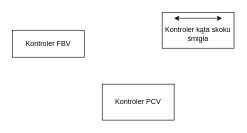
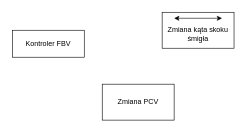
node "Kontroler kąta skoku śmigła": label "Kontroler kąta skoku śmigła" -> "Zmiana kąta skoku śmigła"
node "Kontroler PCV": label "Kontroler PCV" -> "Zmiana PCV"
